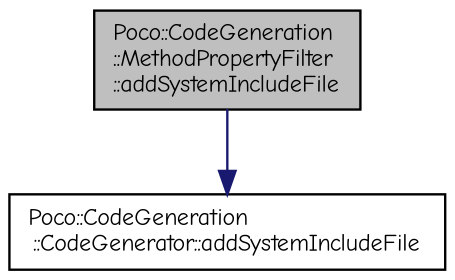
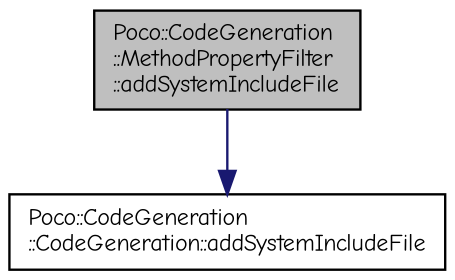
node "Poco::CodeGeneration ::CodeGenerator::addSystemIncludeFile": label "Poco::CodeGeneration ::CodeGenerator::addSystemIncludeFile" -> "Poco::CodeGeneration ::CodeGeneration::addSystemIncludeFile"
